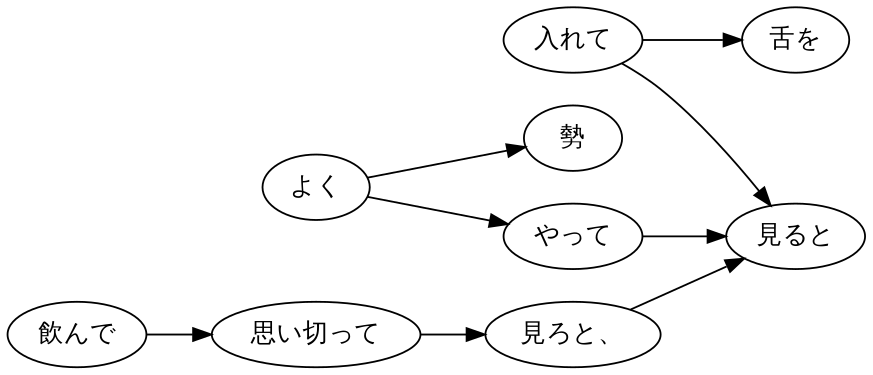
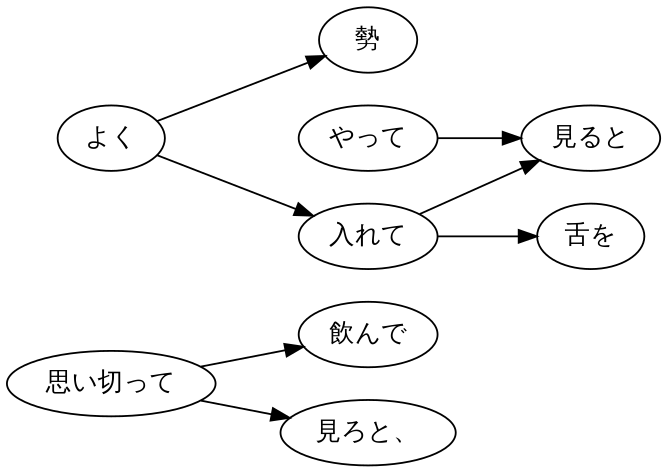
edge "よく" -> "やって": now "よく" -> "入れて"
edge "見ろと、" -> "見ると": removed
edge "飲んで" -> "思い切って": reversed
